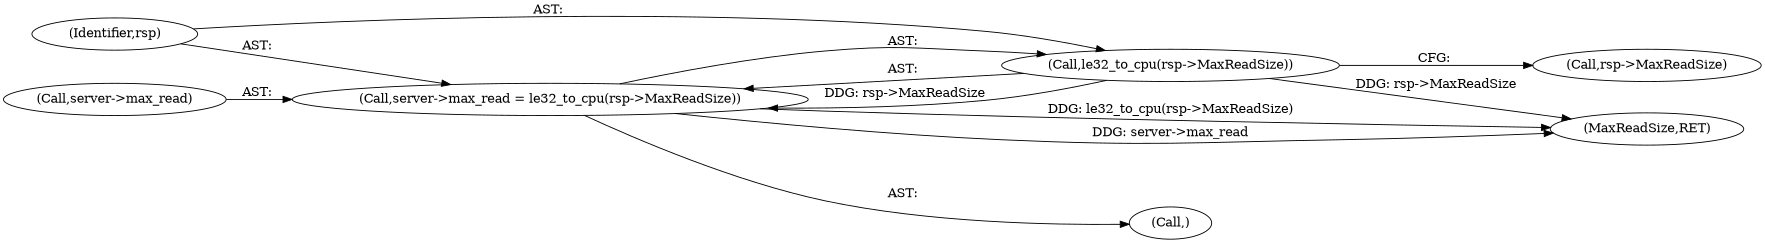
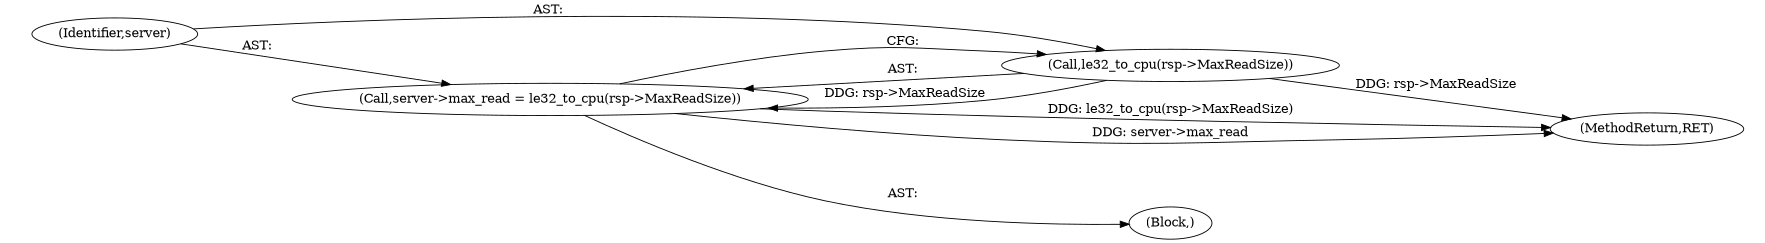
node "(Identifier,rsp)": label "(Identifier,rsp)" -> "(Identifier,server)"
edge "(Call,server->max_read = le32_to_cpu(rsp->MaxReadSize))" -> "(Call,le32_to_cpu(rsp->MaxReadSize))": label "AST: " -> "CFG: "
node "(Call,rsp->MaxReadSize)": removed
node "(Call,server->max_read)": removed
node "(MaxReadSize,RET)": label "(MaxReadSize,RET)" -> "(MethodReturn,RET)"
node "(Call,)": label "(Call,)" -> "(Block,)"
